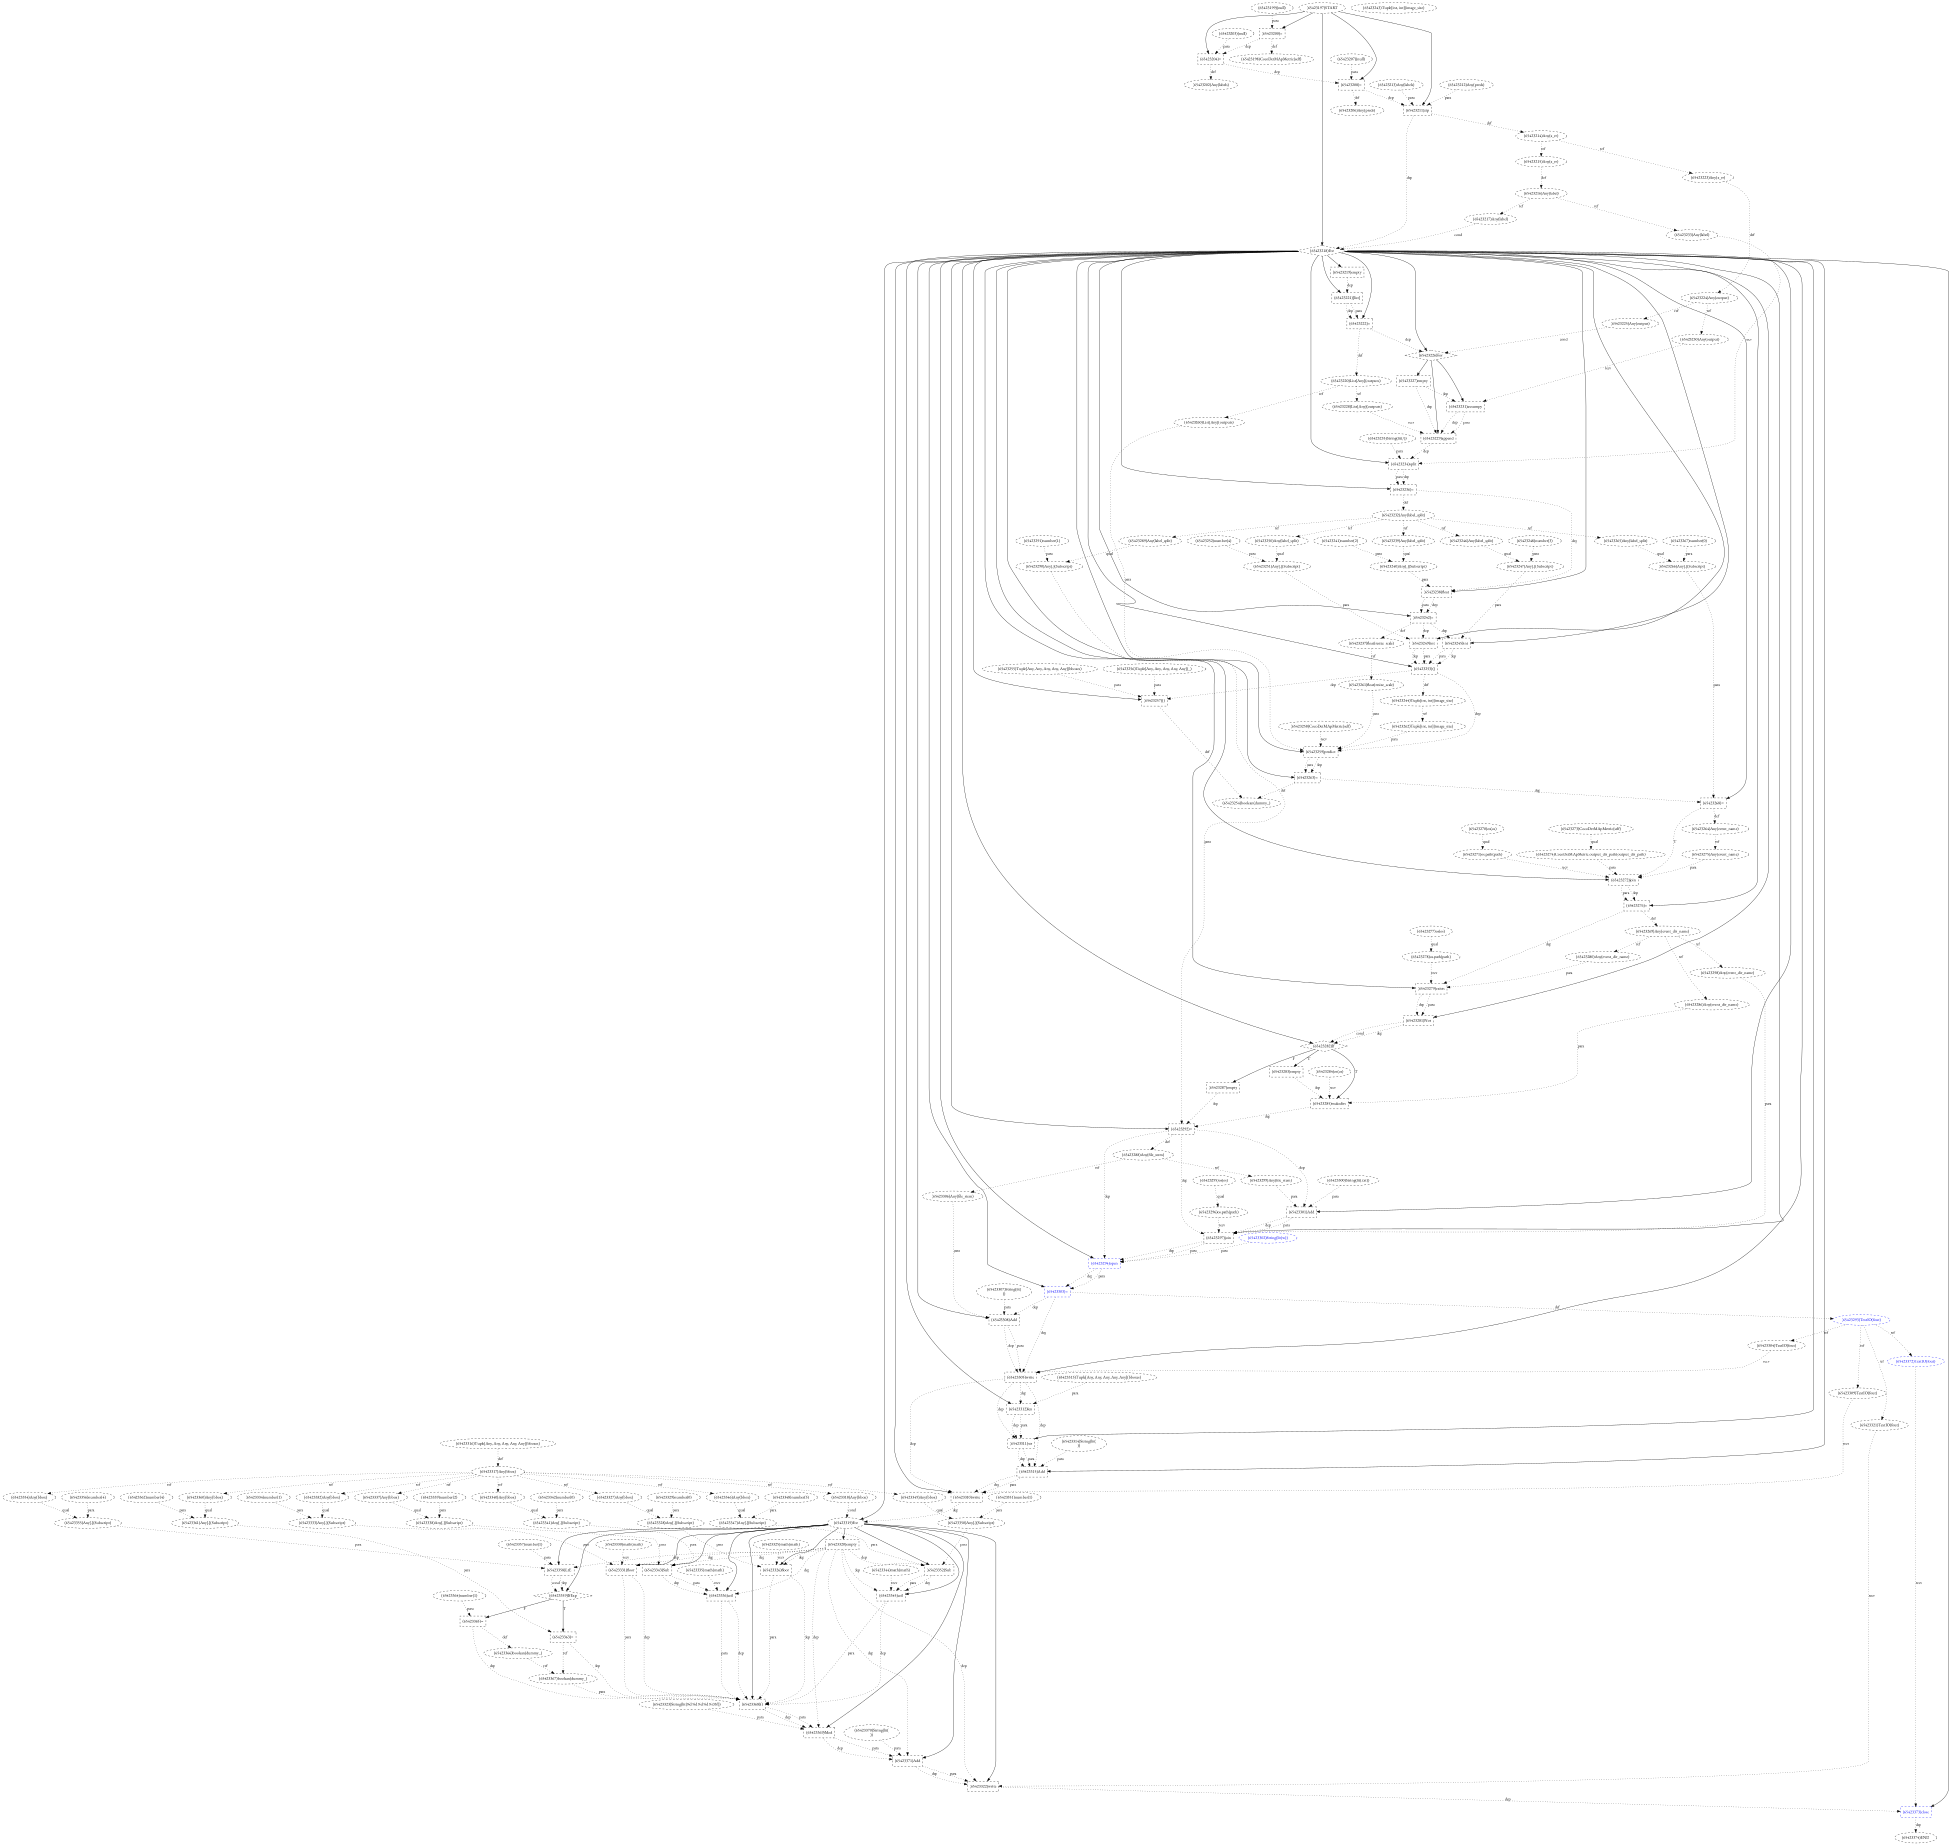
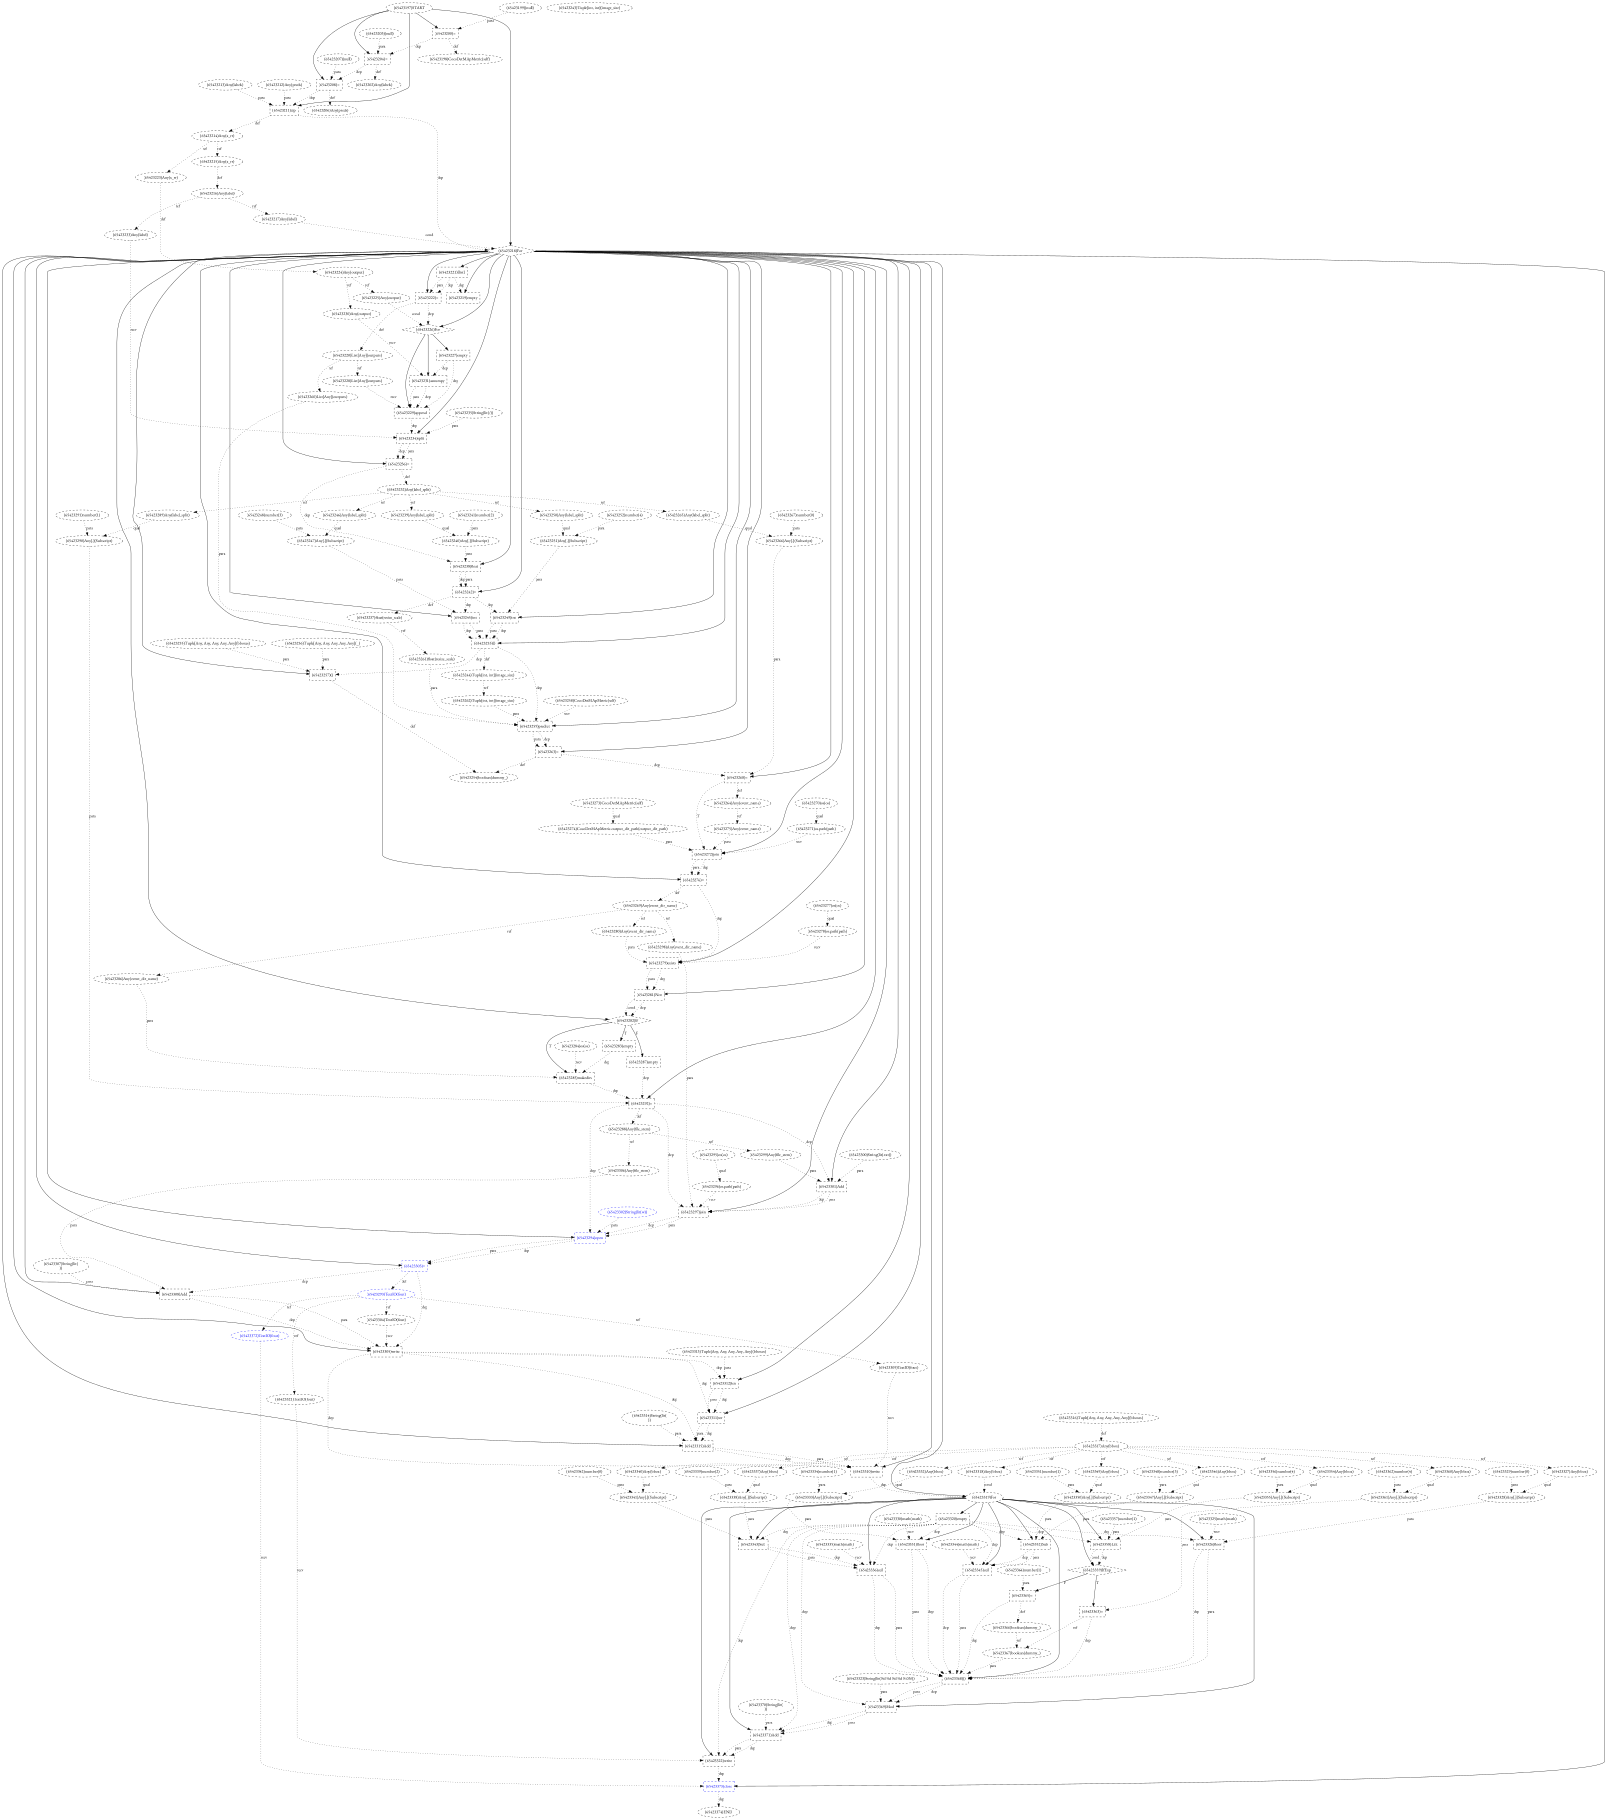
edge "(65423219)empty" -> "(65423221)[list]": reversed
